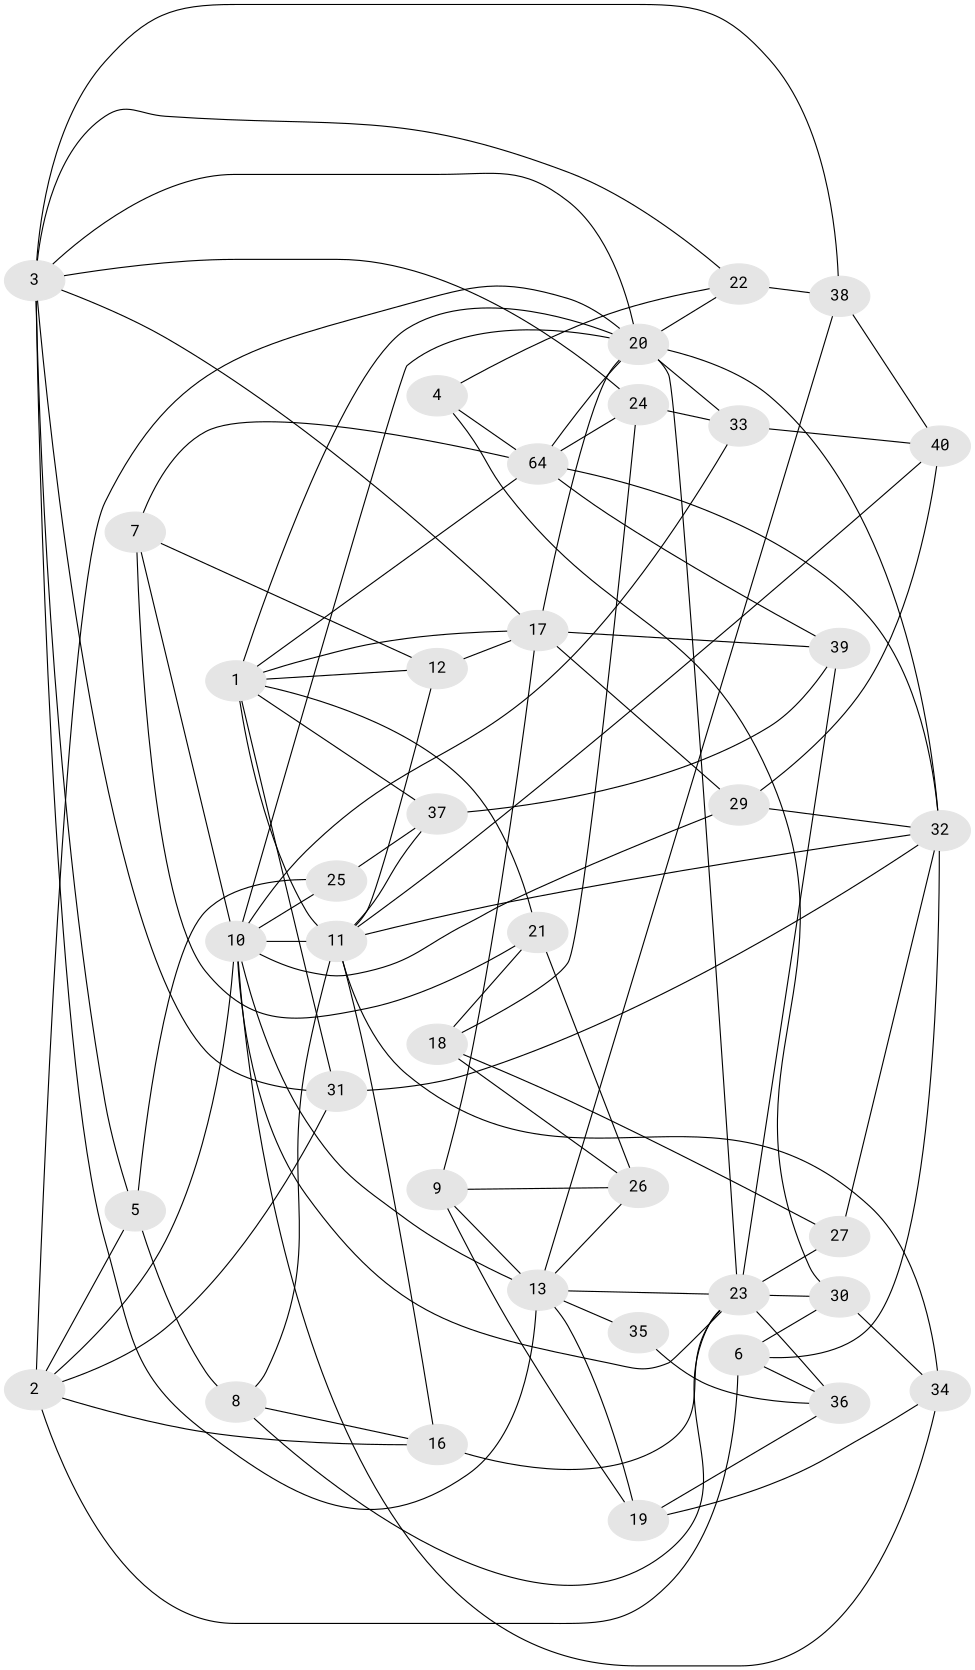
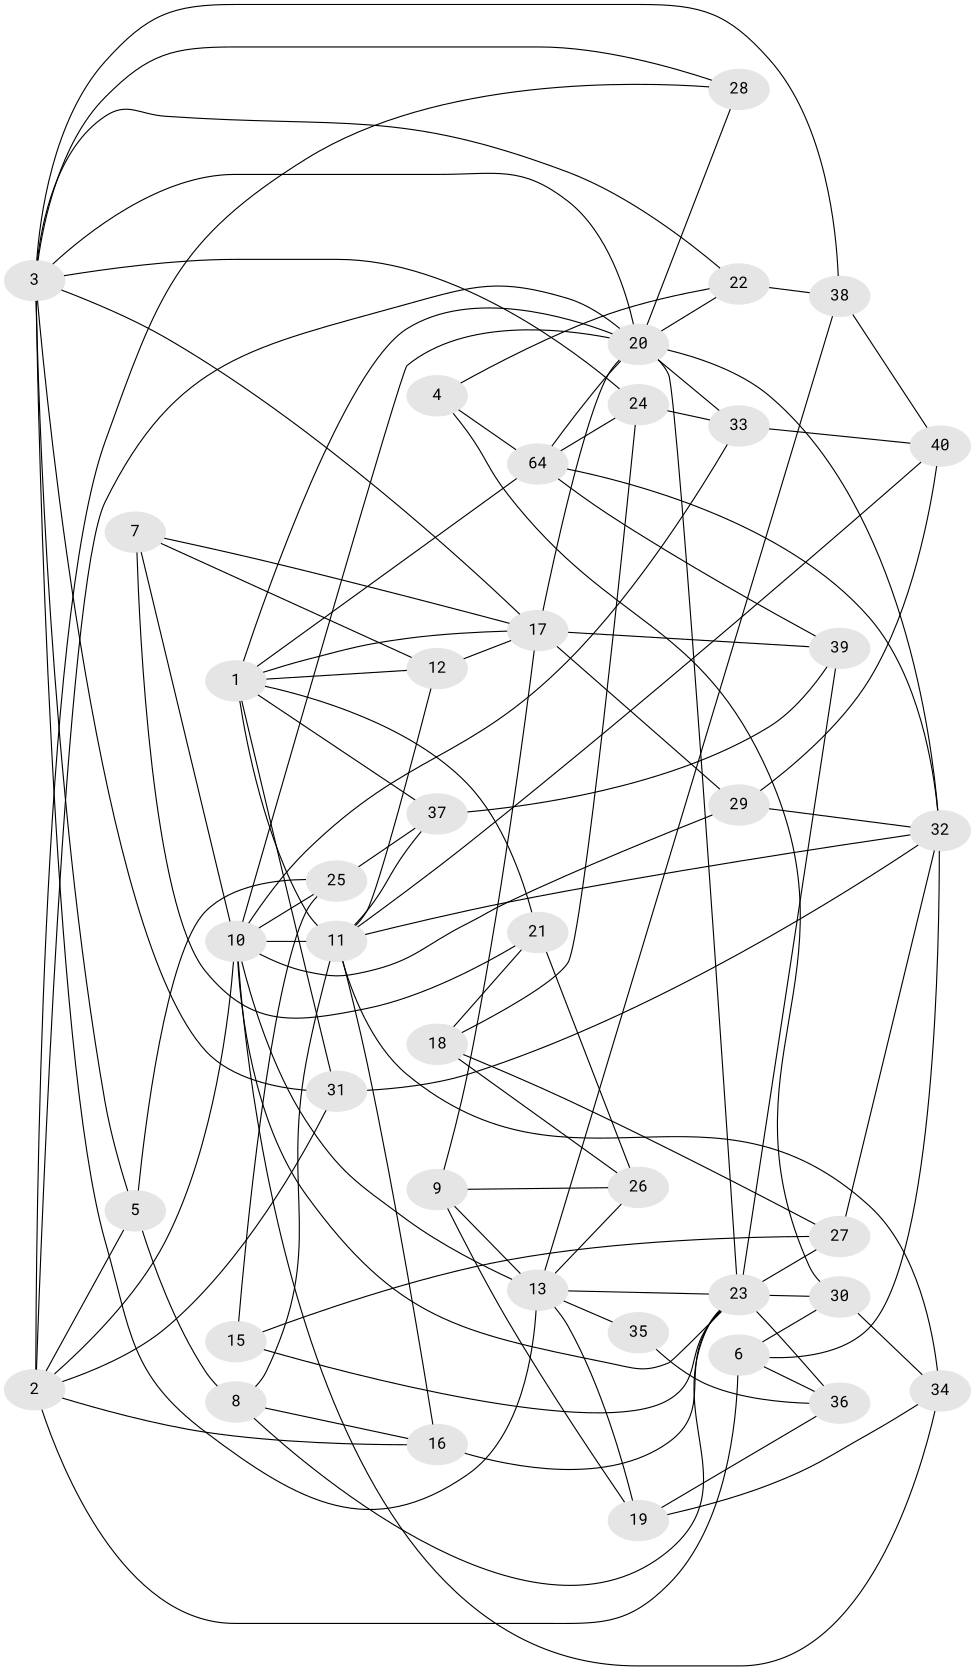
node "28": added
edge "64" -- "7": now "17" -- "7"
node "15": added
